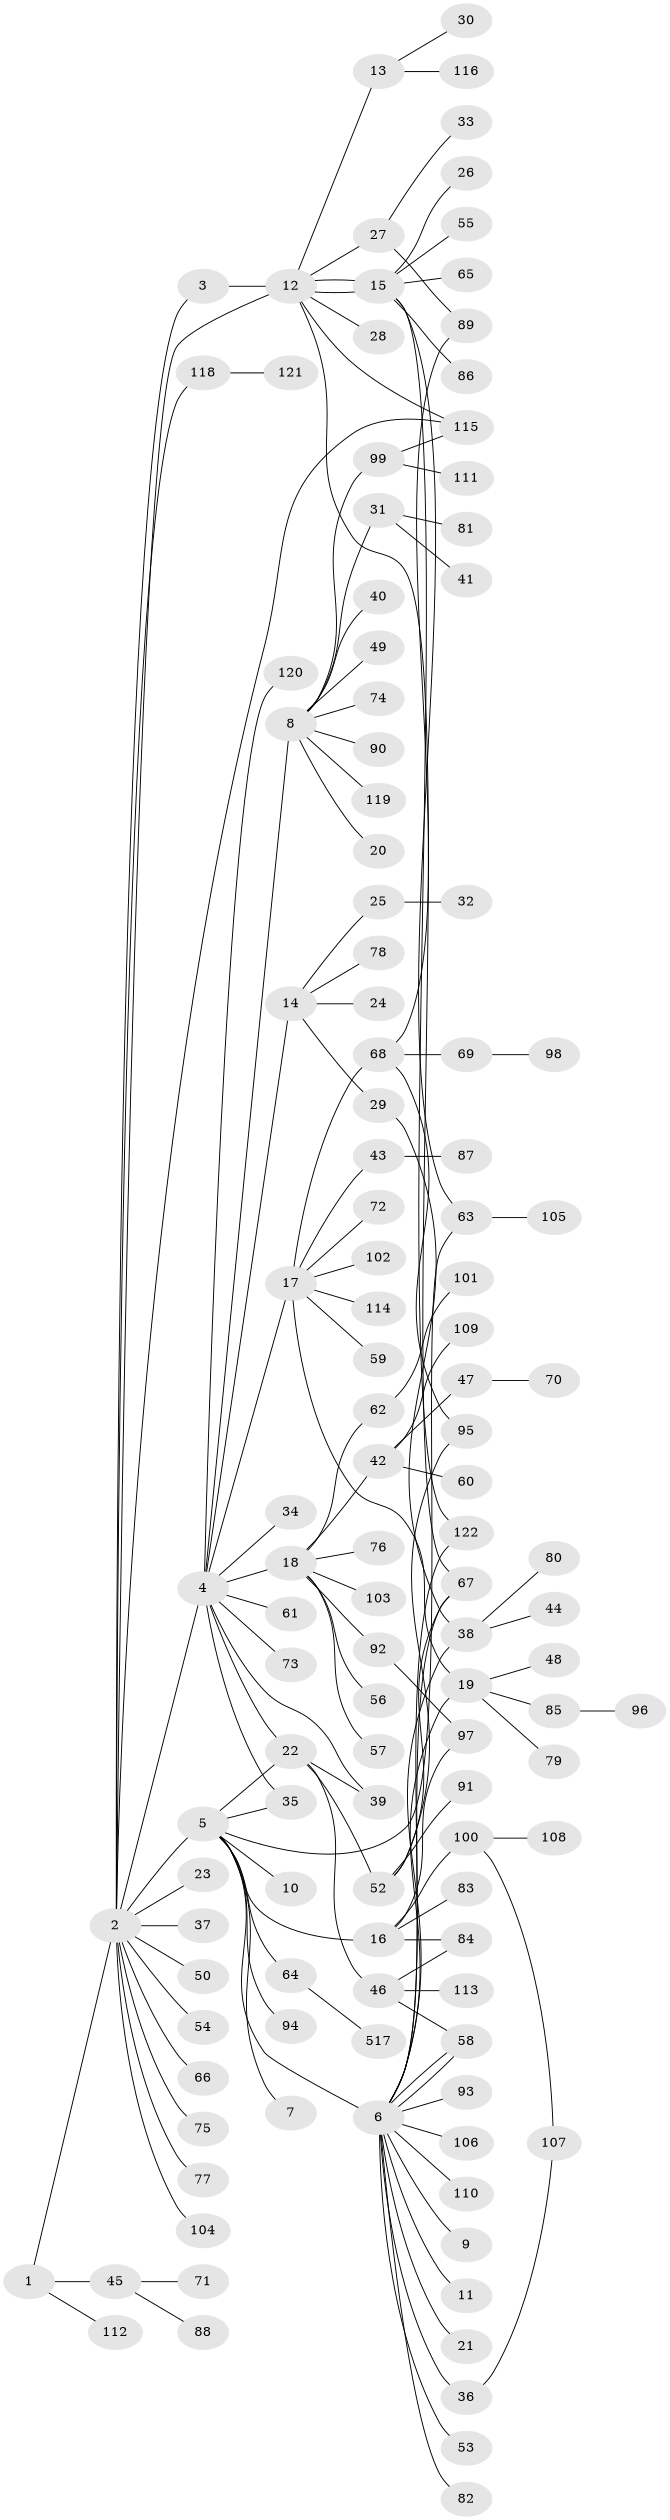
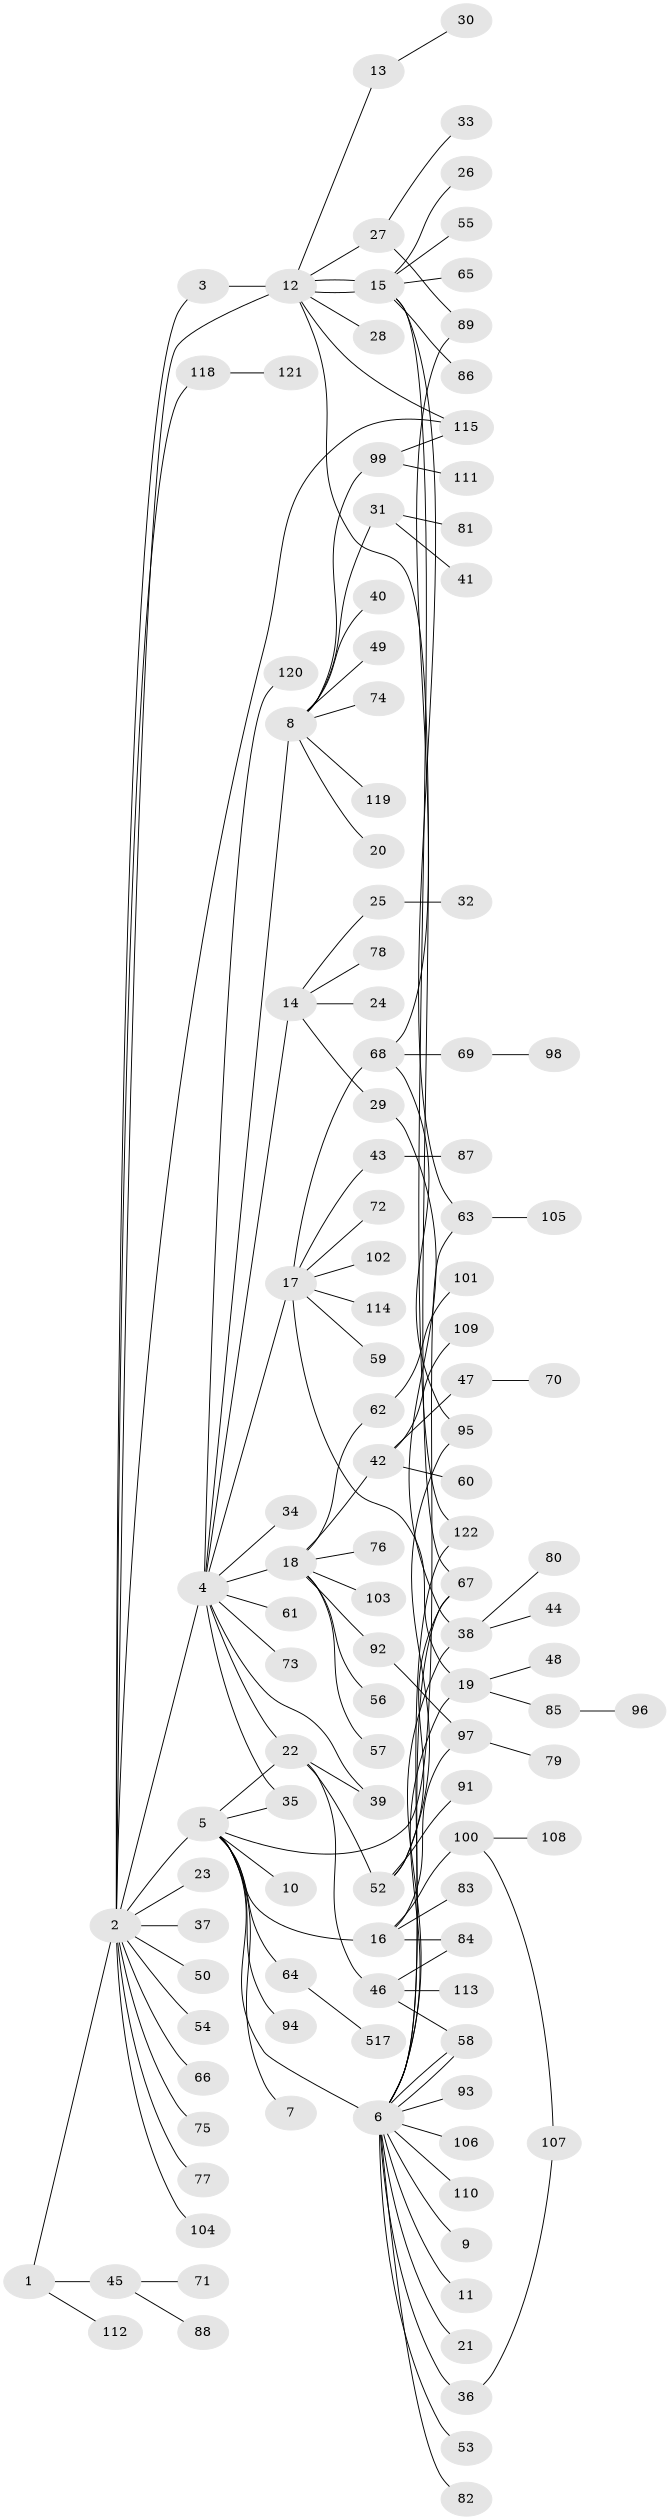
node "116": removed
node "90": removed
edge "19" -- "79": now "97" -- "79"
